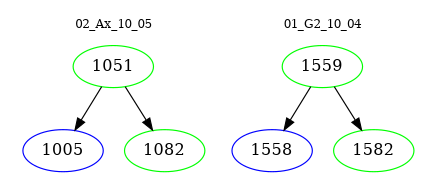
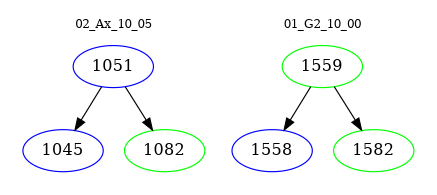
cluster "01_G2_10_04": label "01_G2_10_04" -> "01_G2_10_00"
node "1051": color green -> blue
node "1005": label "1005" -> "1045"
